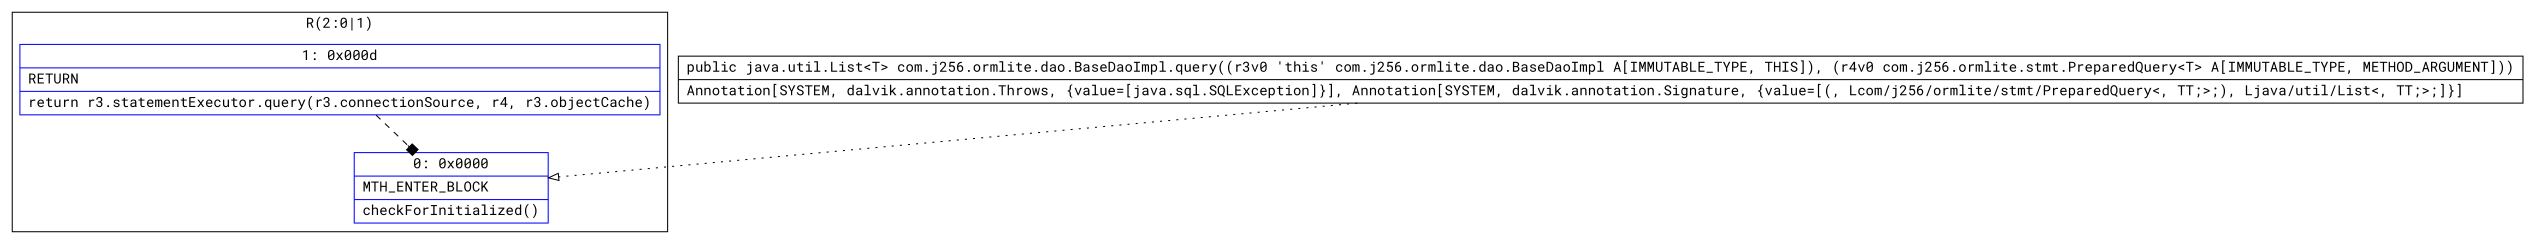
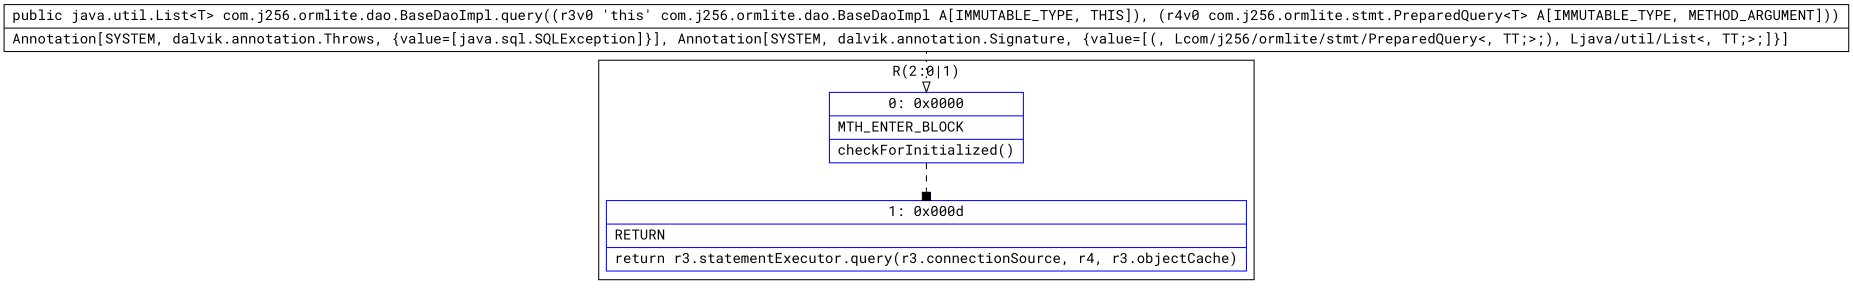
edge "1: 0x000d" -> "0: 0x0000": reversed
